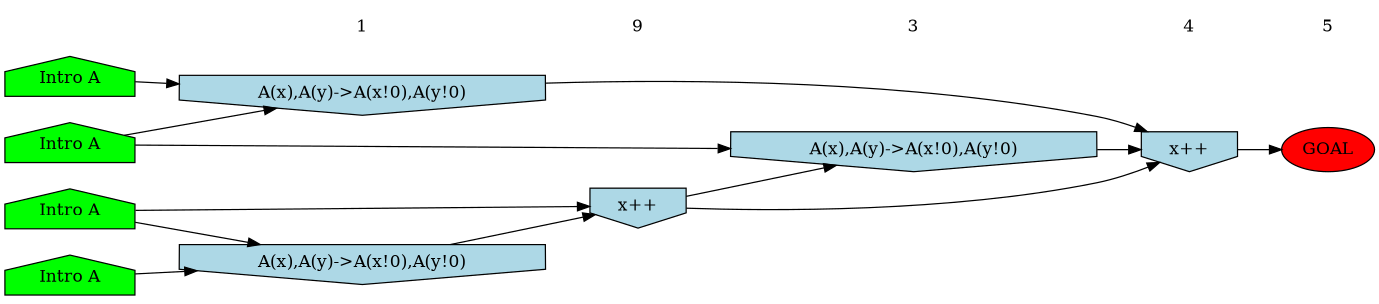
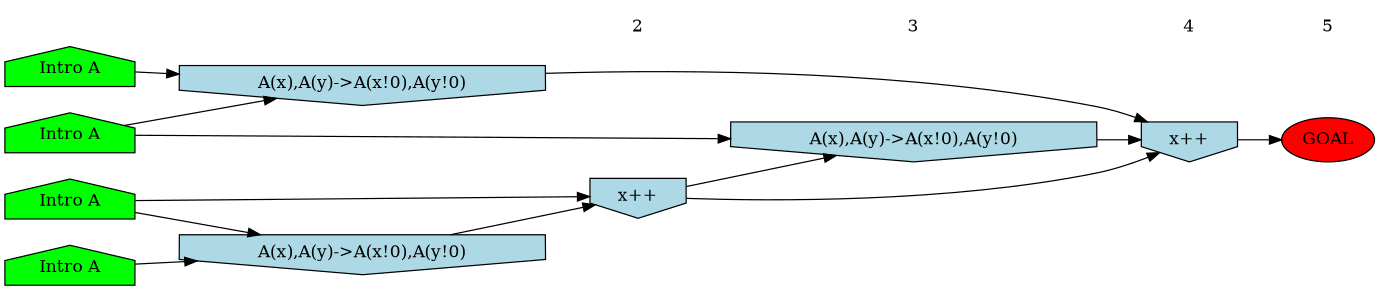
node "1": removed
node "9": label "9" -> "2"
